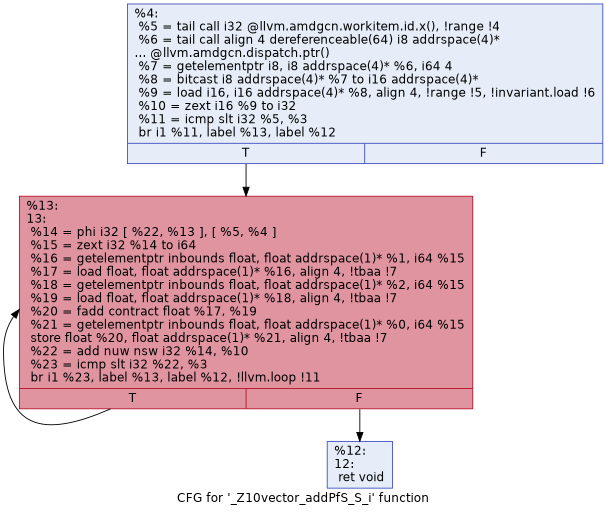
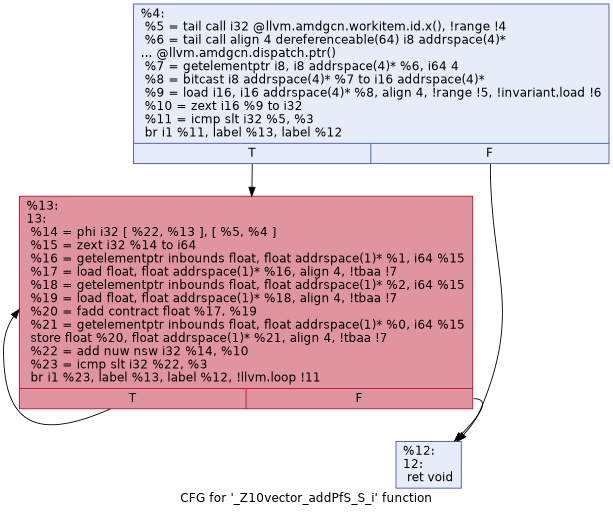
edge "%4:" -> "%12:": added
